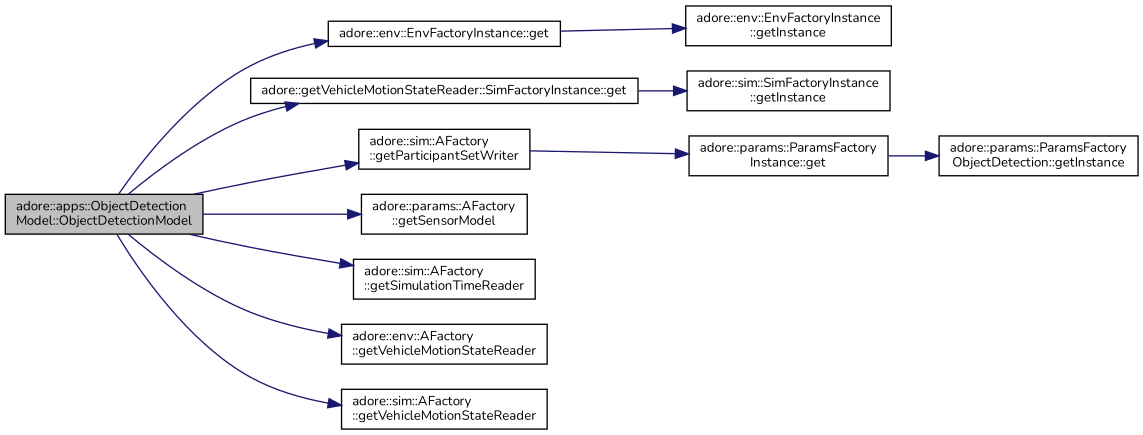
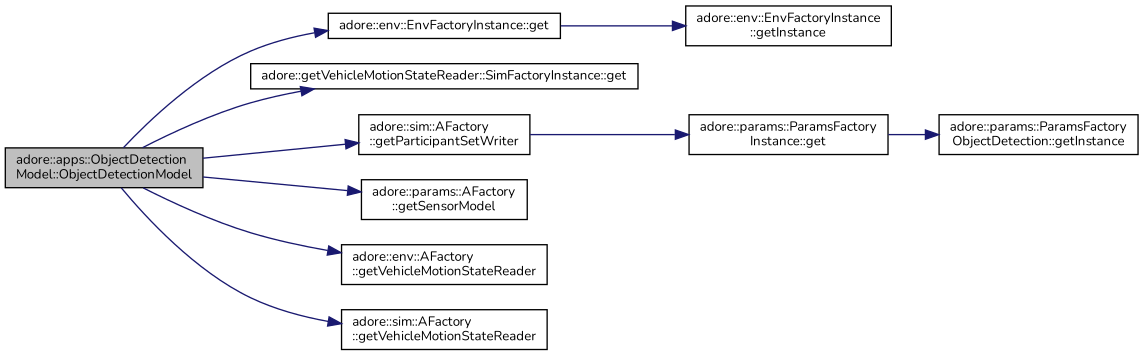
node "adore::sim::SimFactoryInstance ::getInstance": removed
node "adore::sim::AFactory ::getSimulationTimeReader": removed
